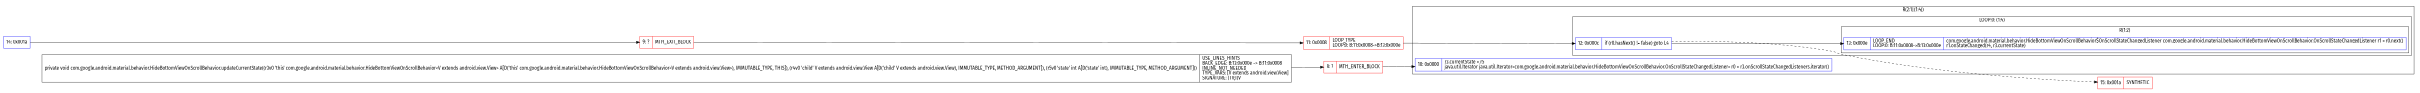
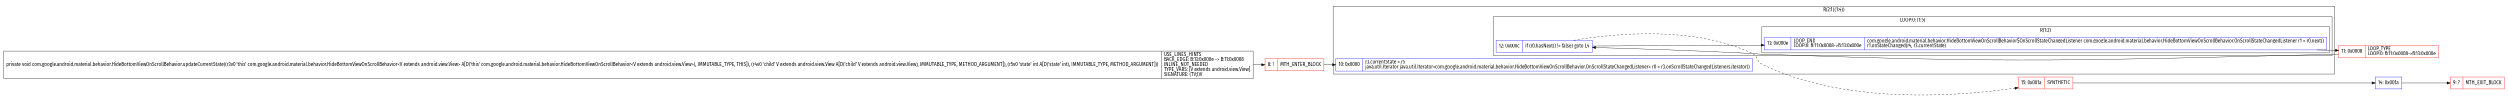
cluster "LOOP:0: (1:4)": label "LOOP:0: (1:4)" -> "LOOP:0: (1:5)"
edge "9: ?" -> "11: 0x0008": now "13: 0x000e" -> "11: 0x0008"
edge "15: 0x001a" -> "14: 0x001a": added
